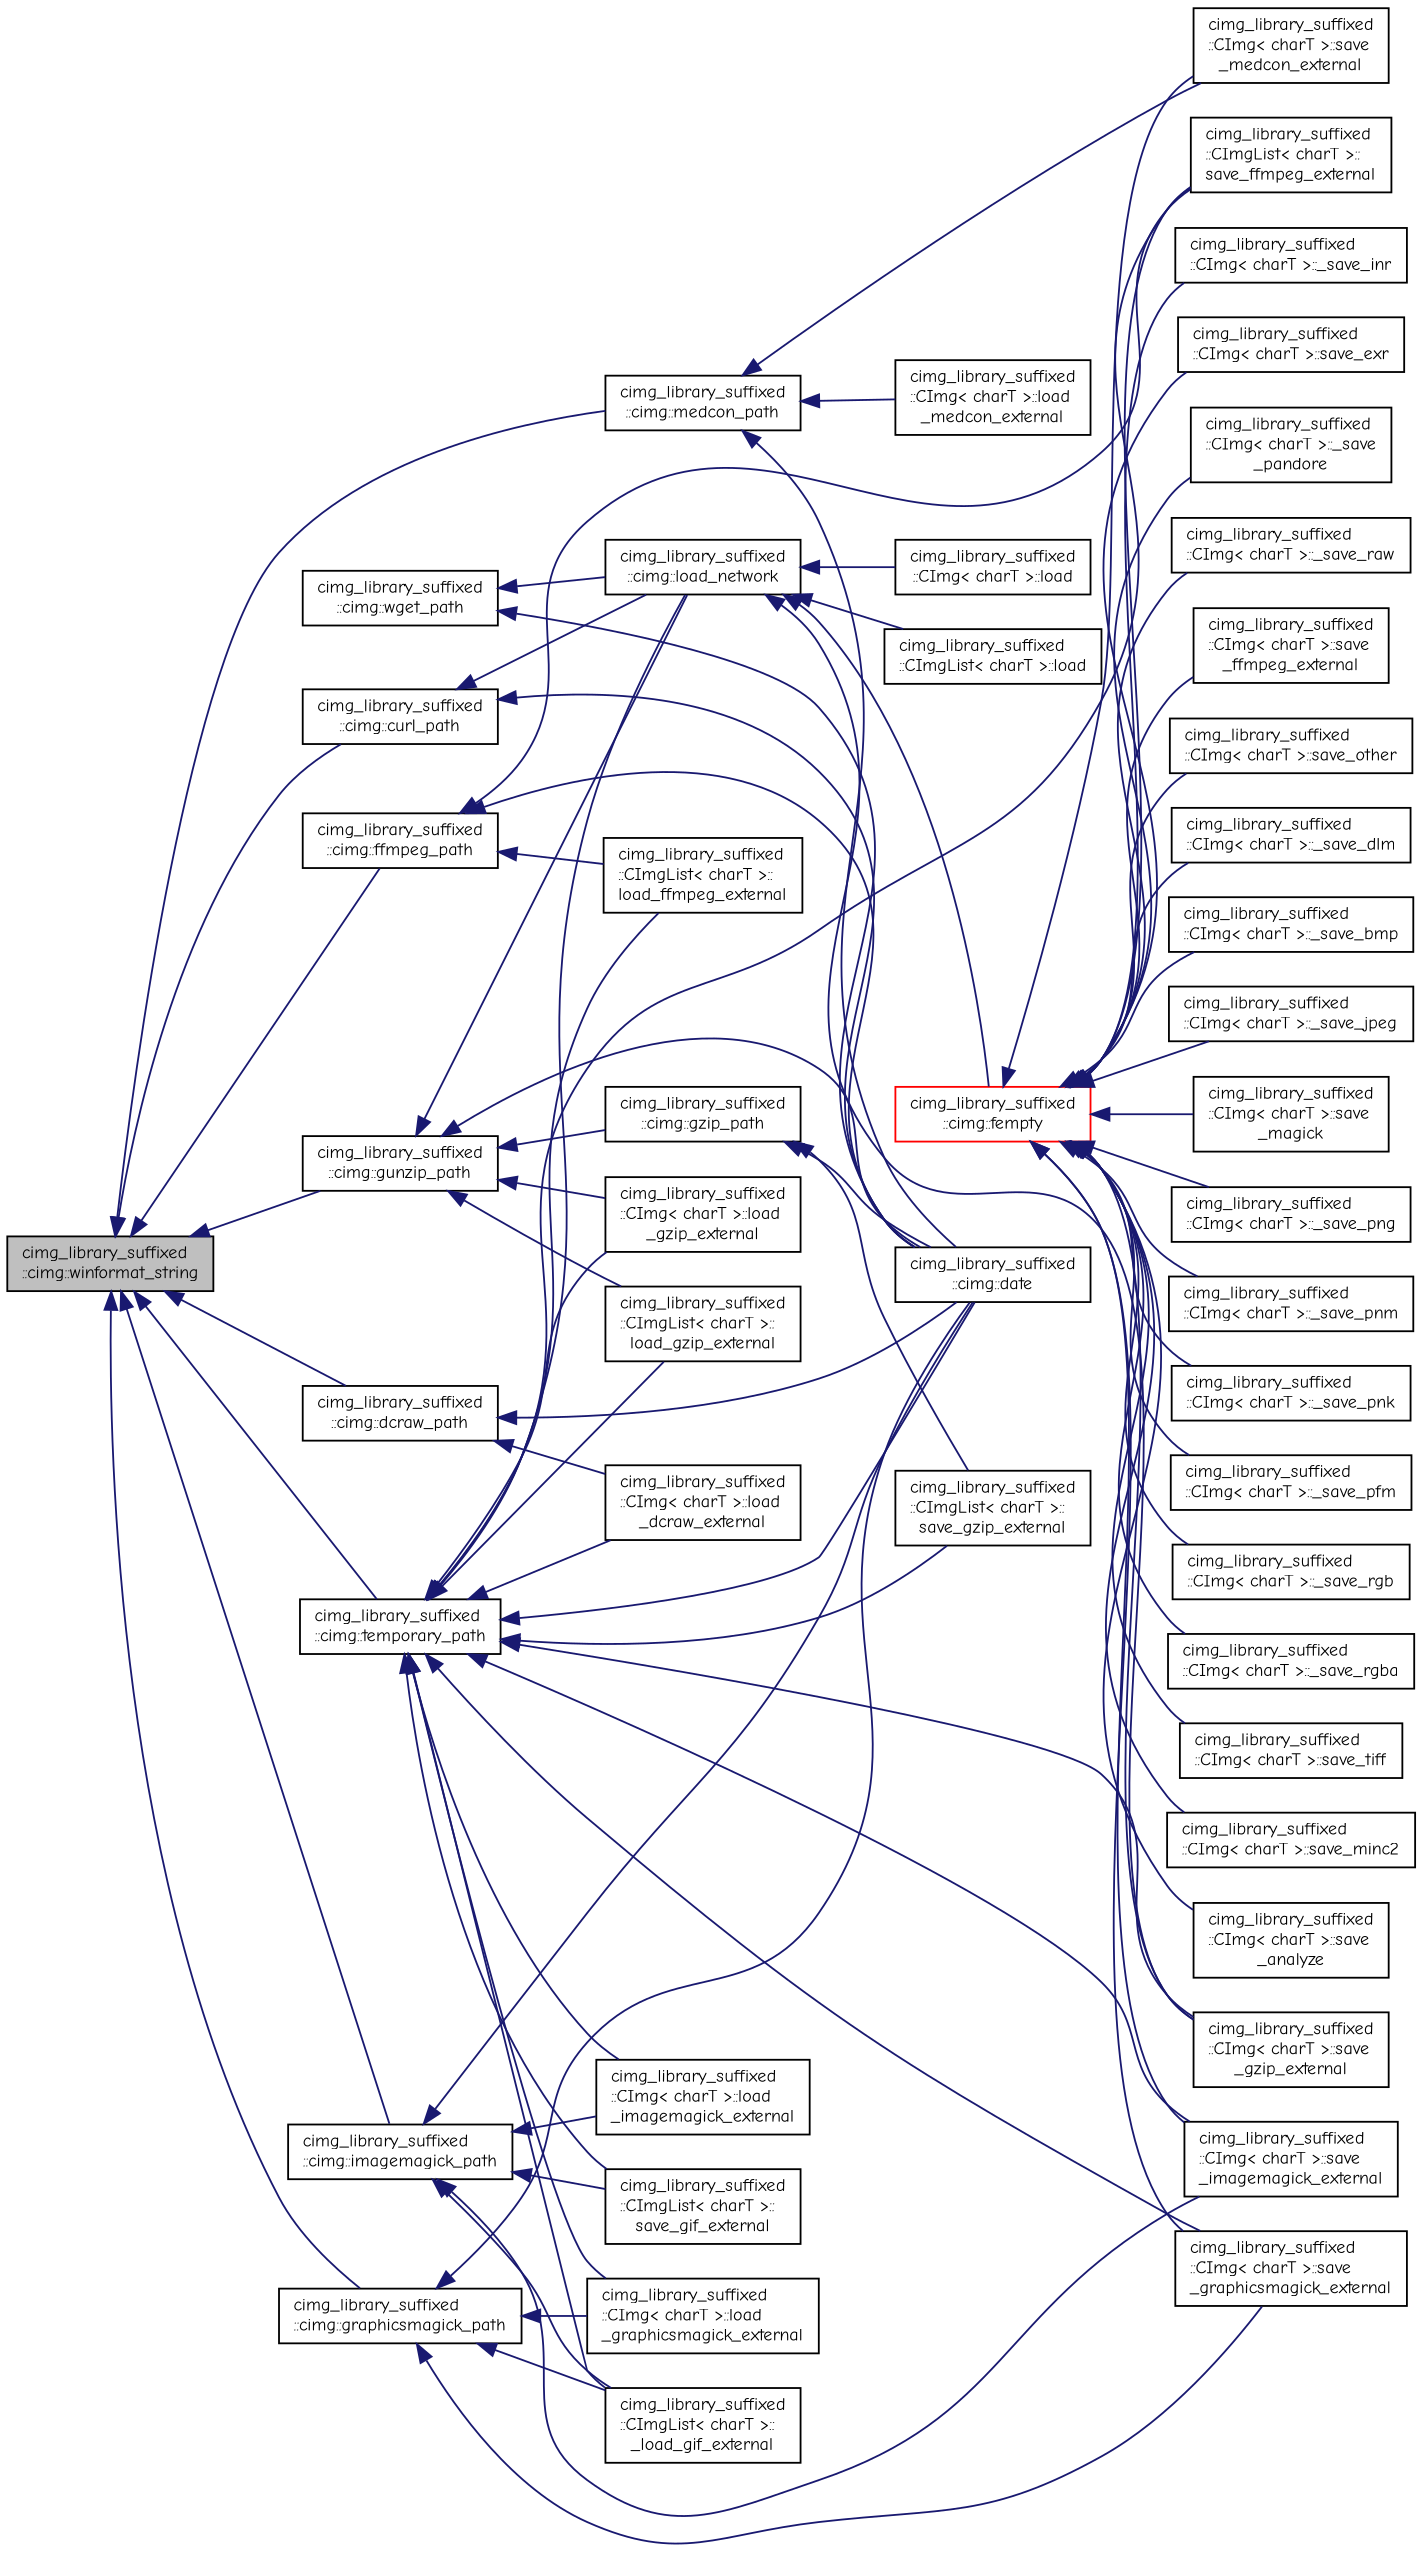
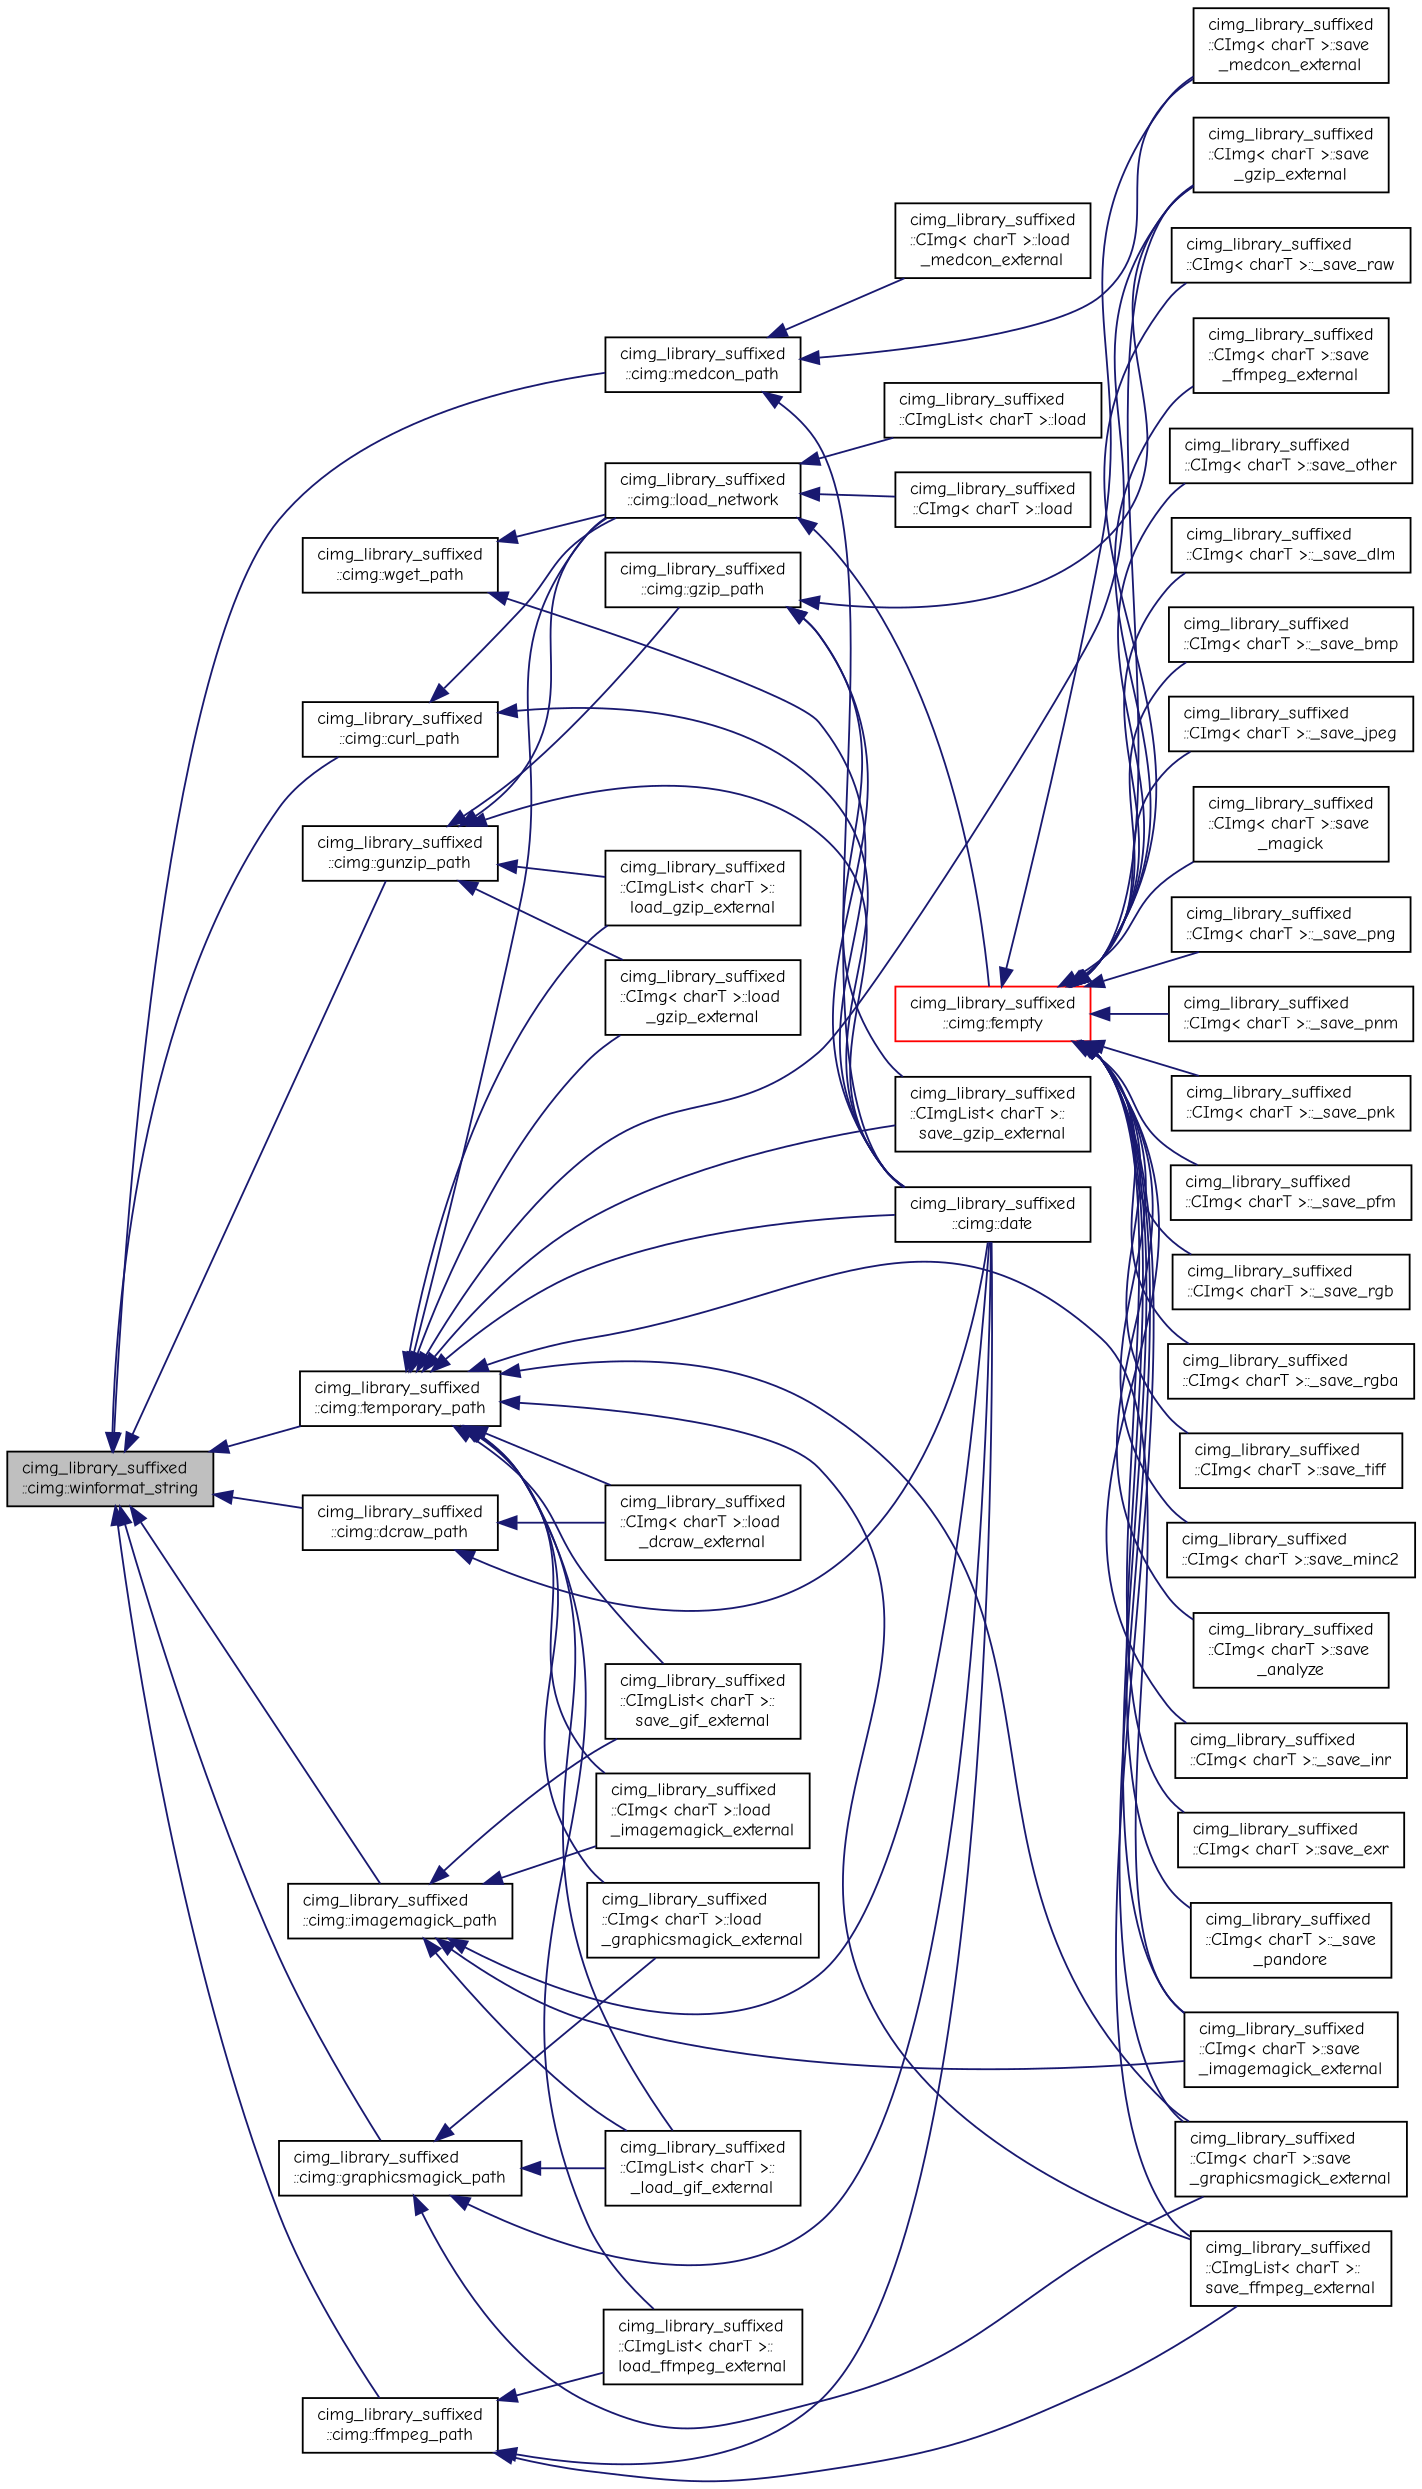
edge "cimg_library_suffixed ::CImg< charT >::save _gzip_external" -> "cimg_library_suffixed ::cimg::load_network": now "cimg_library_suffixed ::CImg< charT >::save _gzip_external" -> "cimg_library_suffixed ::cimg::gzip_path"
